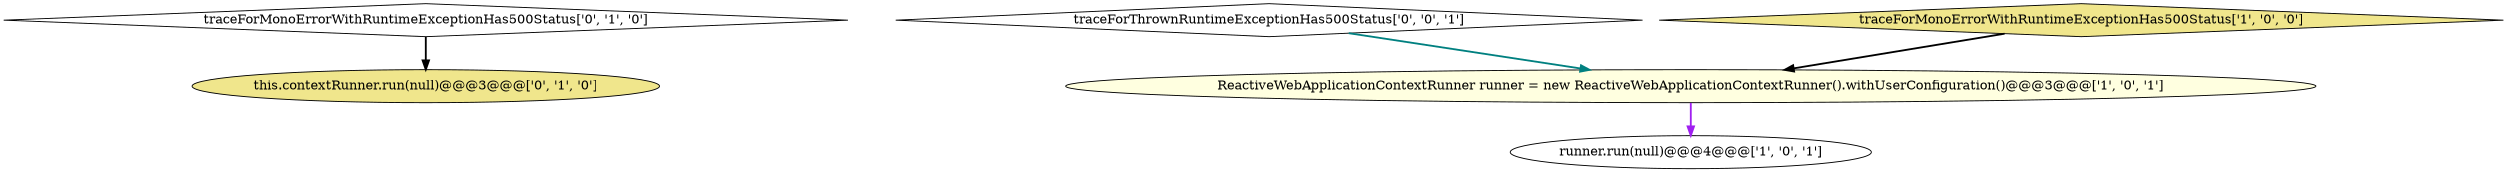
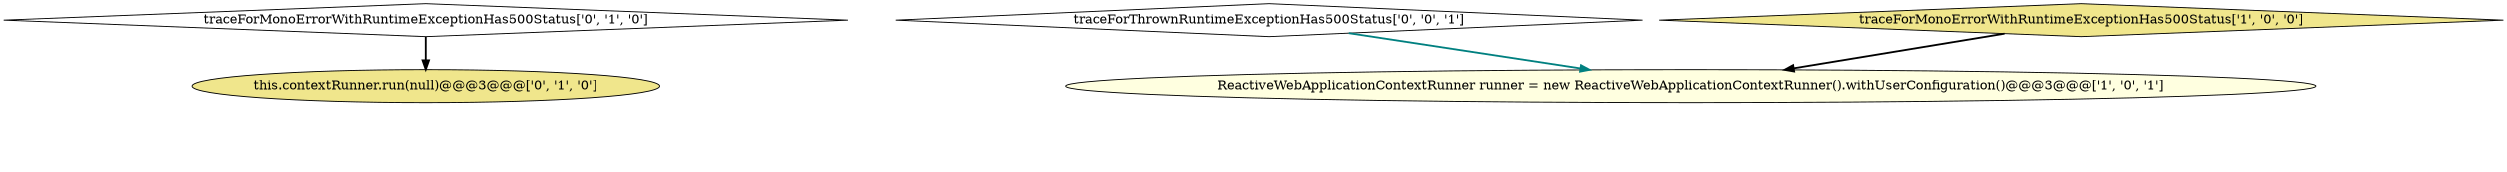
node "runner.run(null)@@@4@@@['1', '0', '1']": removed
